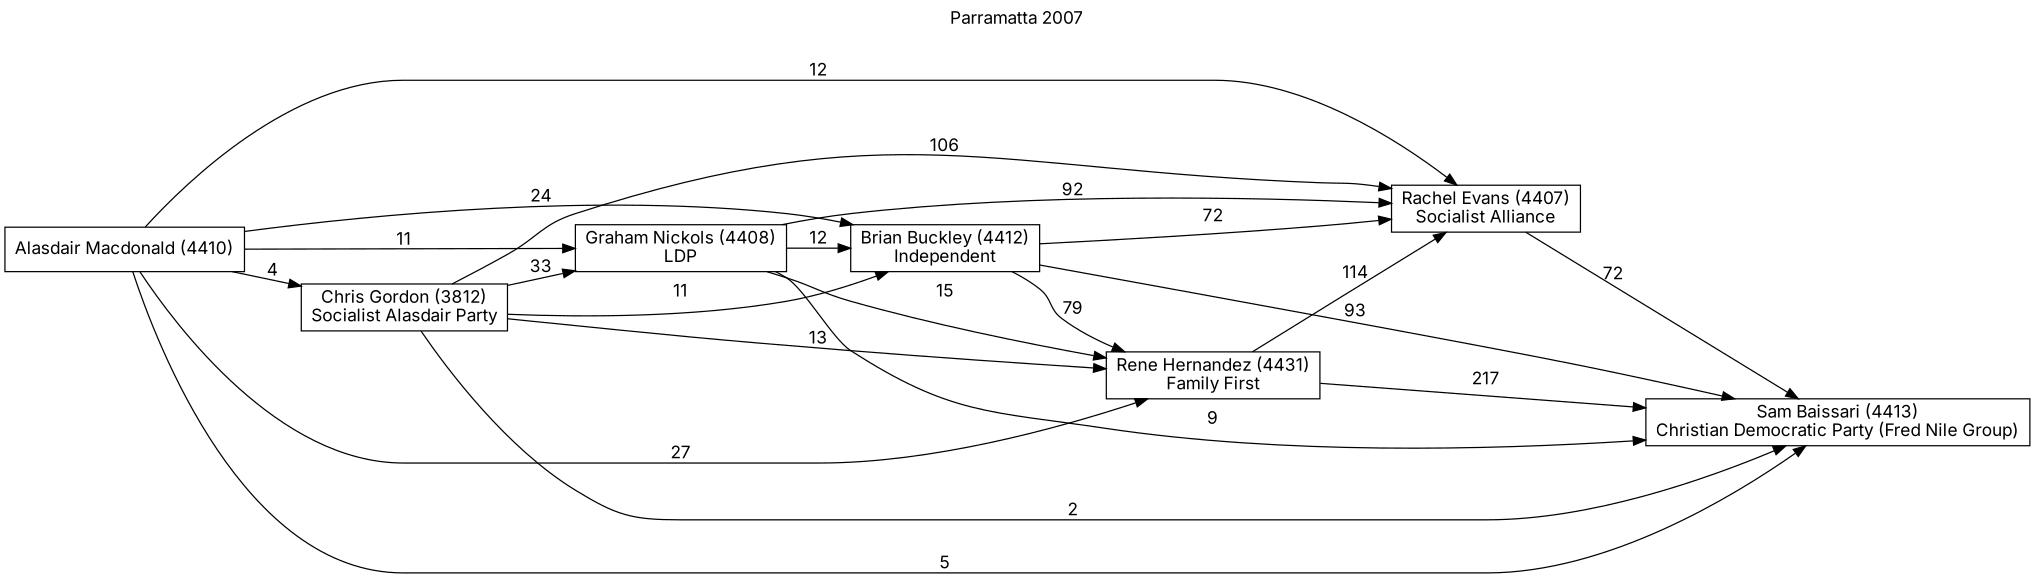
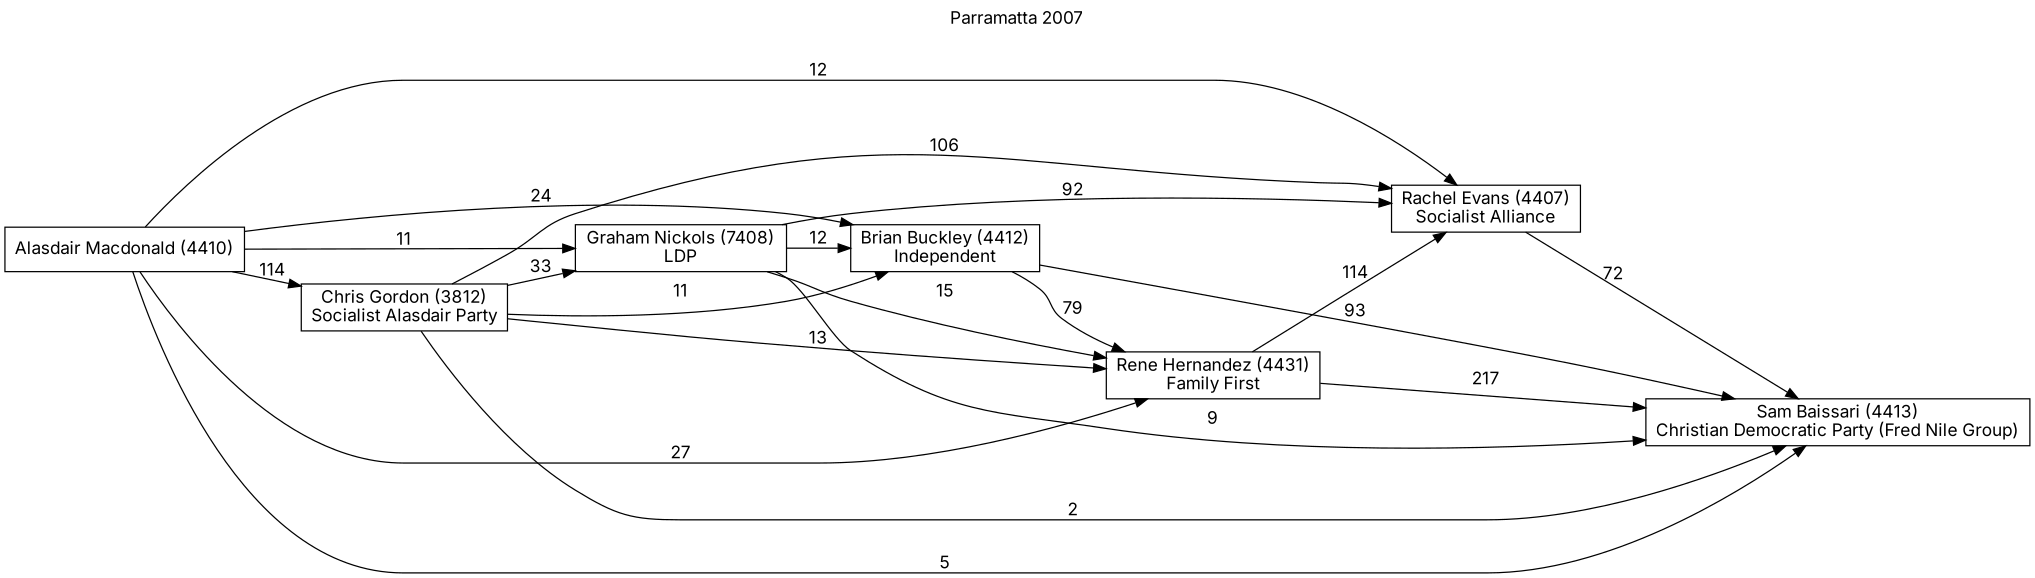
edge "Brian Buckley (4412) Independent" -> "Rachel Evans (4407) Socialist Alliance": removed, label "72"
node "Graham Nickols (4408) LDP": label "Graham Nickols (4408) LDP" -> "Graham Nickols (7408) LDP"
edge "Alasdair Macdonald (4410)" -> "Chris Gordon (3812) Socialist Alasdair Party": label "4" -> "114"
